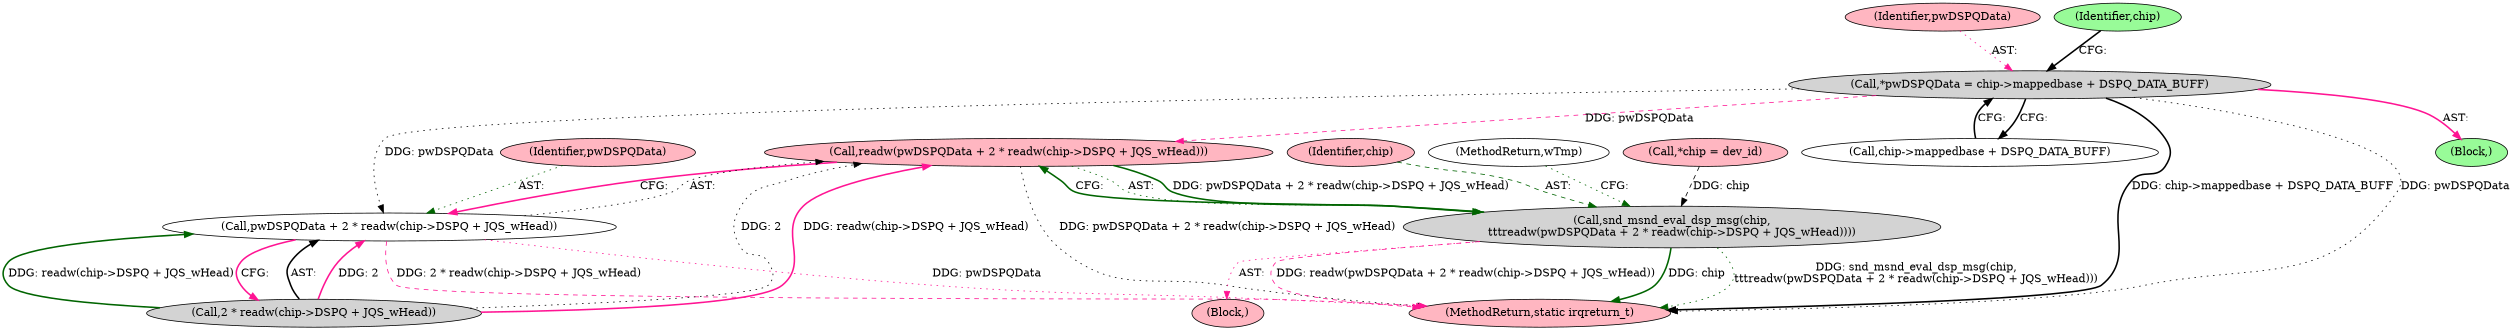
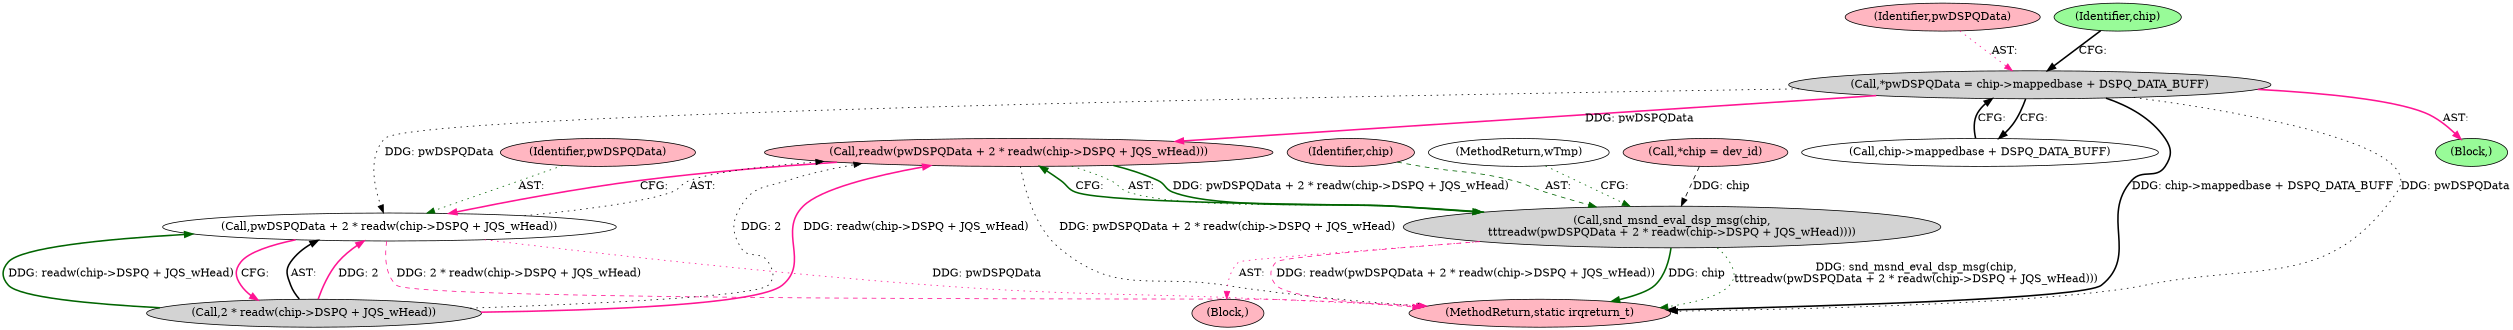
edge "(Call,*pwDSPQData = chip->mappedbase + DSPQ_DATA_BUFF)" -> "(Call,readw(pwDSPQData + 2 * readw(chip->DSPQ + JQS_wHead)))": style dashed -> bold
